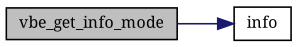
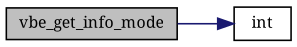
node "info": label "info" -> "int"
